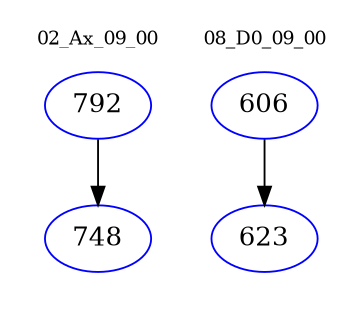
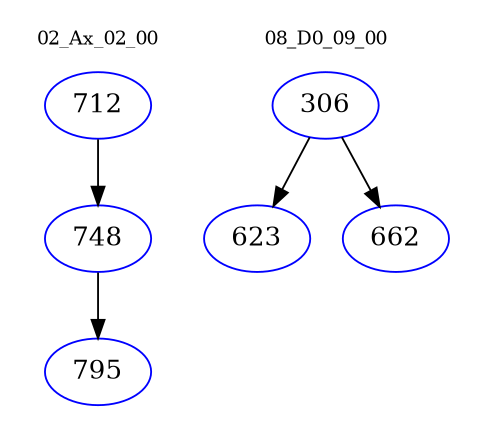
cluster "02_Ax_09_00": label "02_Ax_09_00" -> "02_Ax_02_00"
node "792": label "792" -> "712"
node "606": label "606" -> "306"
node "662": added
node "795": added
